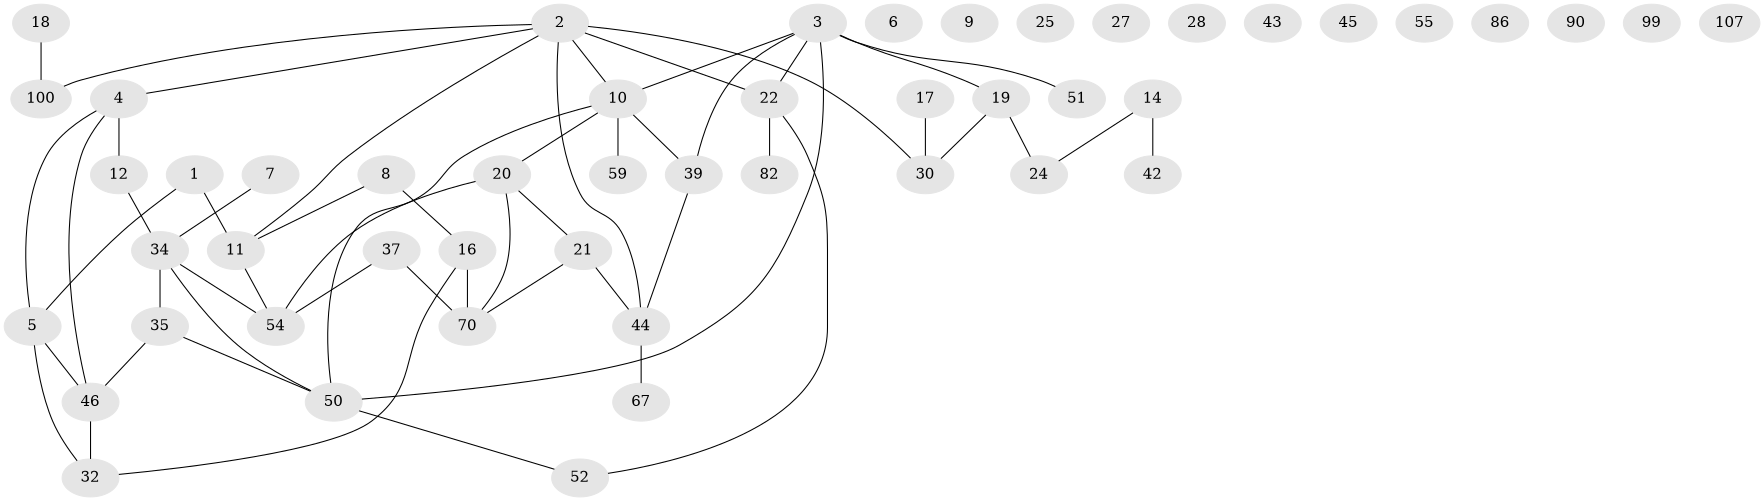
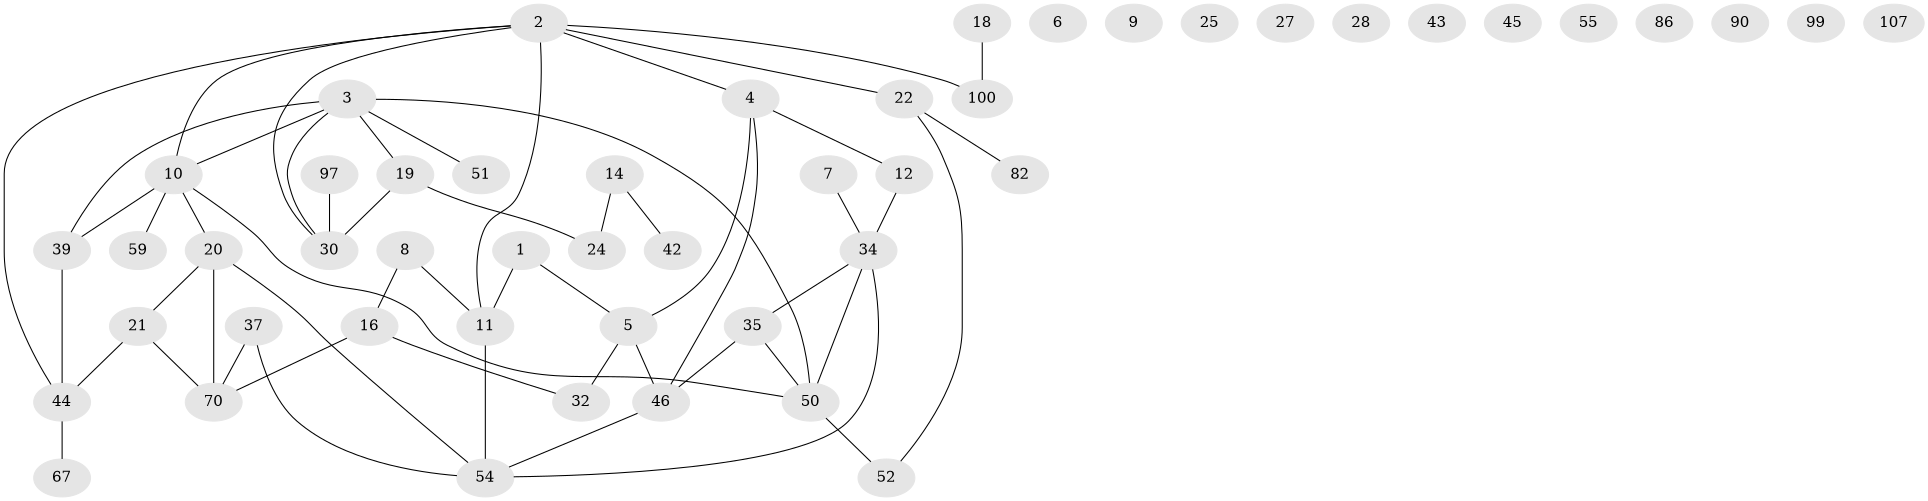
edge "3" -- "22": now "3" -- "30"
node "17": label "17" -> "97"
edge "46" -- "32": now "46" -- "54"
